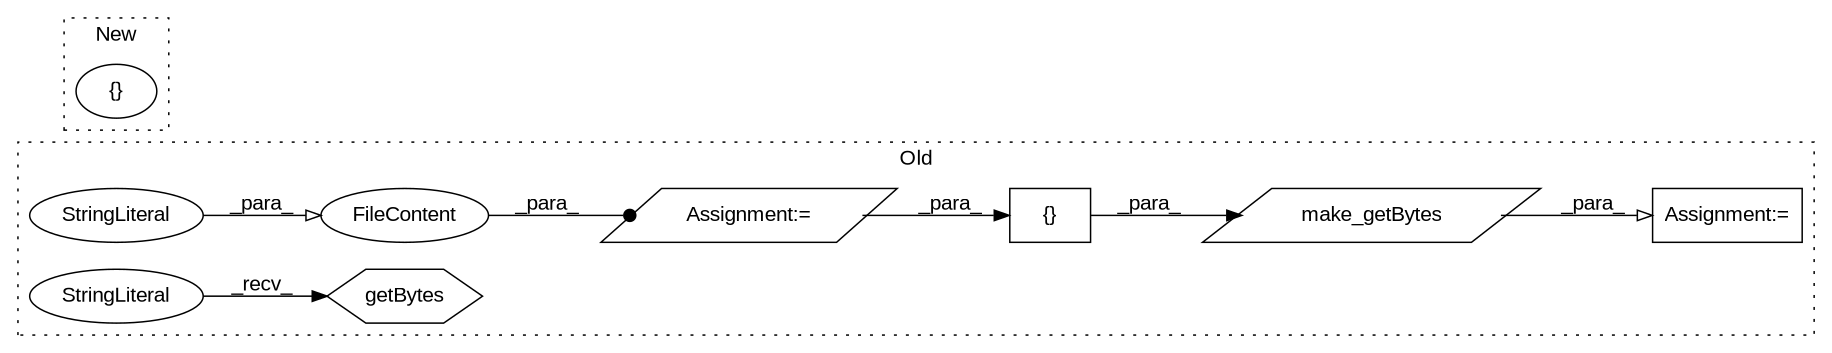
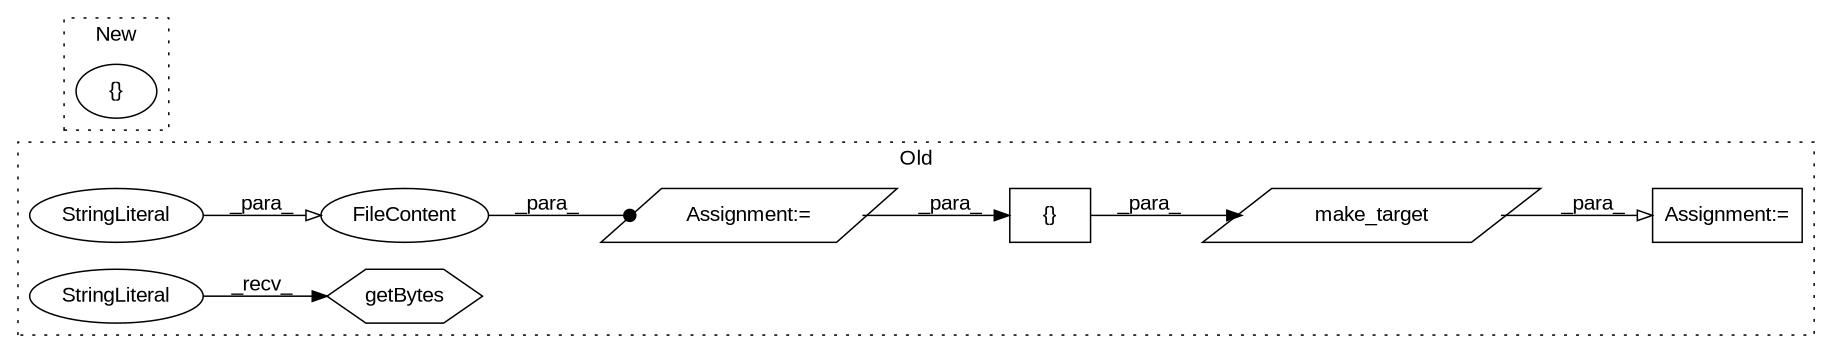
node "make_getBytes": label "make_getBytes" -> "make_target"
